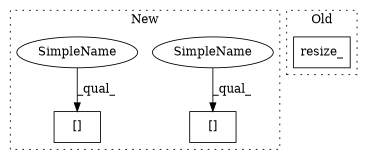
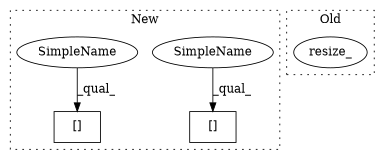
node "resize_": shape box -> ellipse
